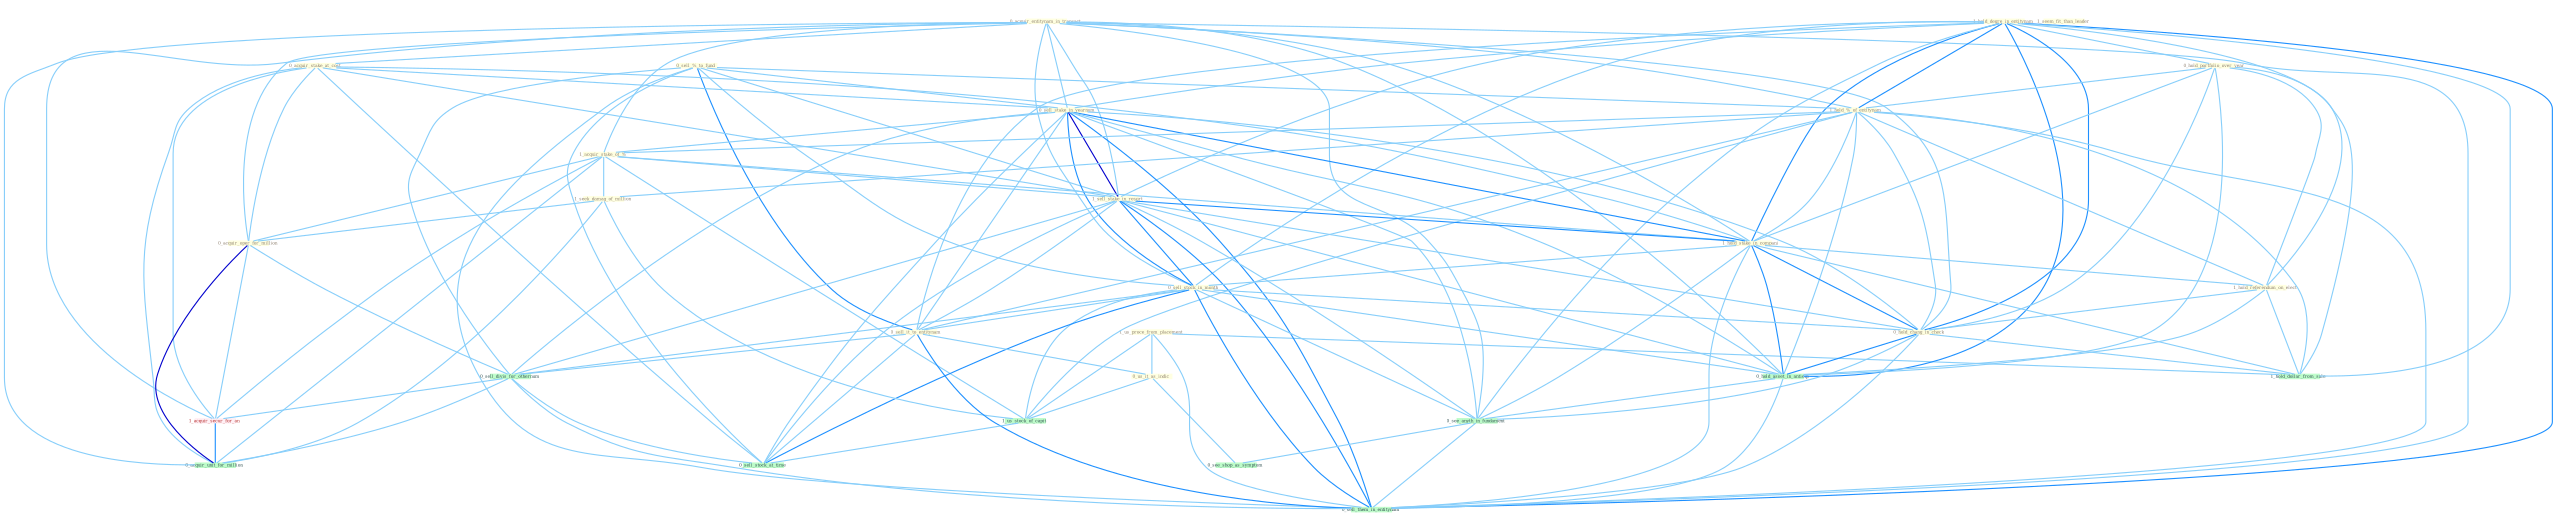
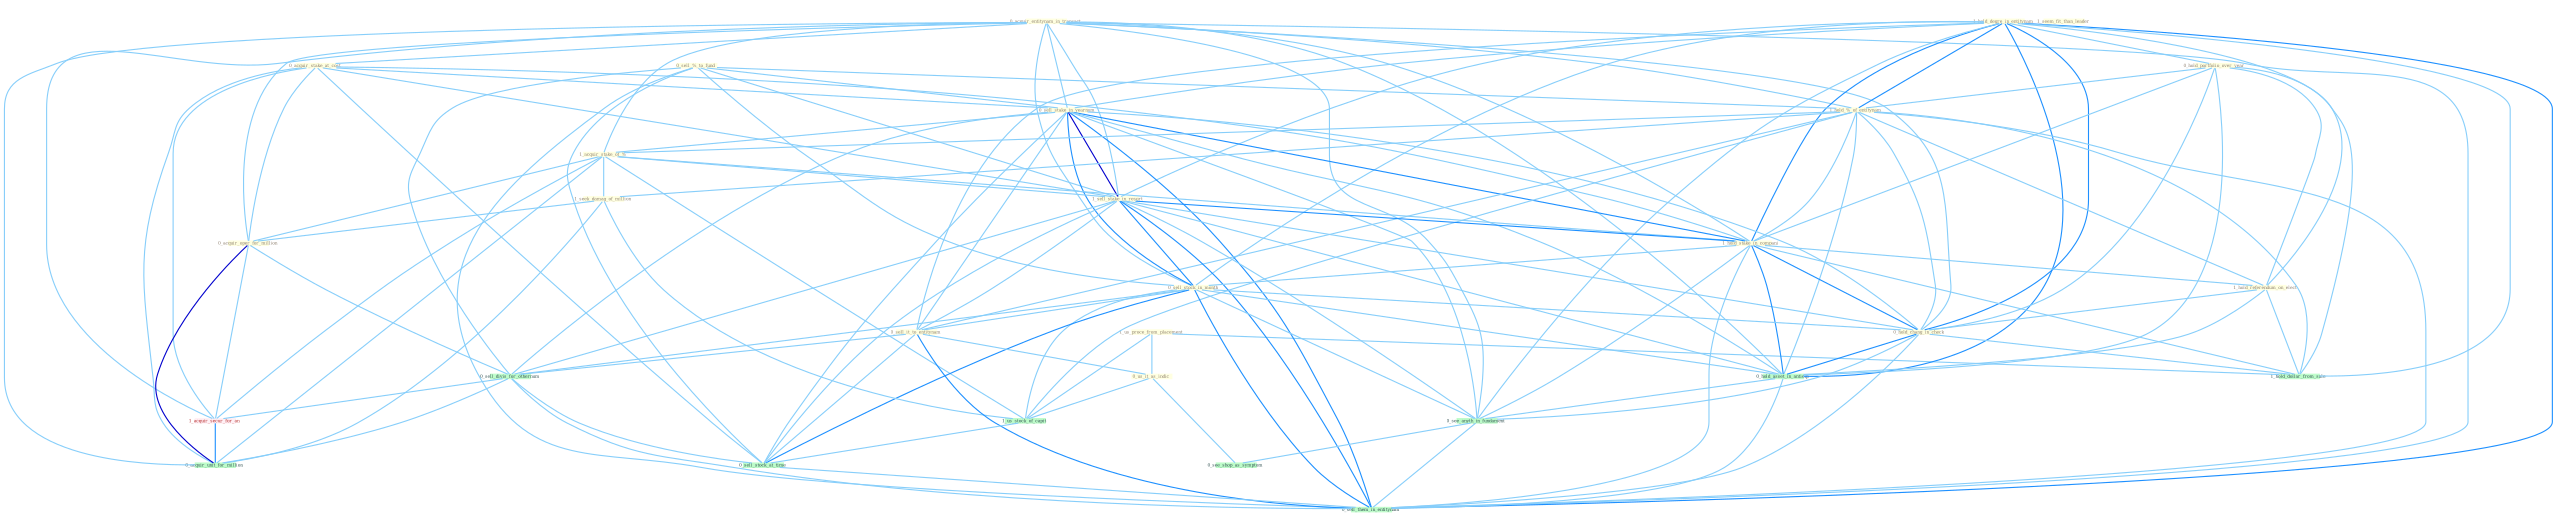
edge "0_sell_%_to_fund" -- "0_sell_it_to_entitynam": removed
edge "1_us_proce_from_placement" -- "0_sell_them_in_entitynam": now "0_sell_stock_at_time" -- "0_sell_them_in_entitynam"
